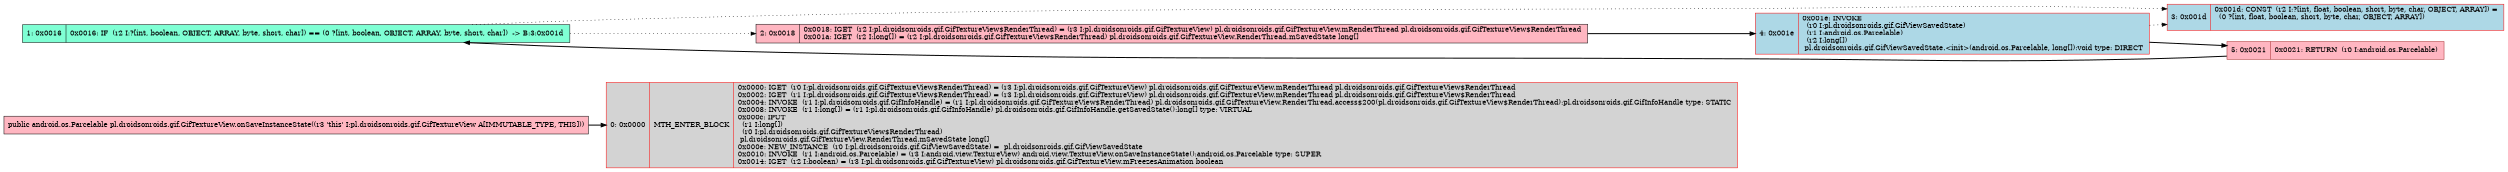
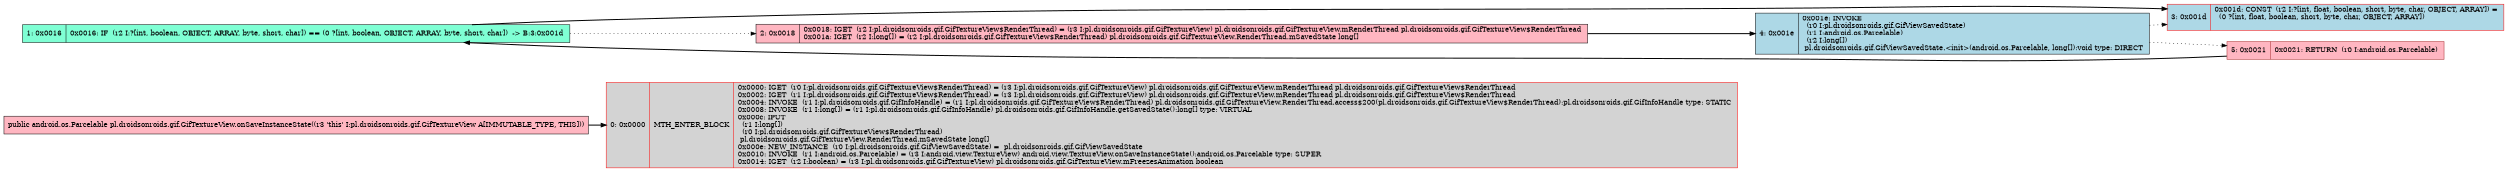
edge "1: 0x0016" -> "3: 0x001d": style dotted -> bold
node "4: 0x001e": color red -> black
edge "4: 0x001e" -> "5: 0x0021": style bold -> dotted
